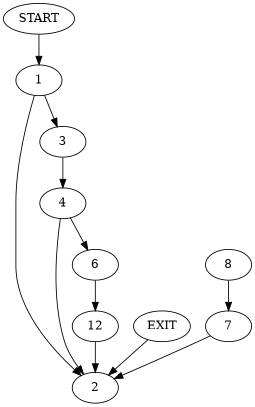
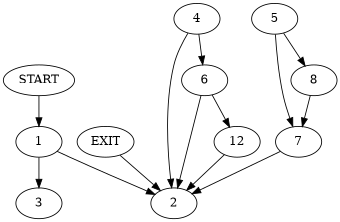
node "5": added
edge "6" -> "2": added
edge "3" -> "4": removed
